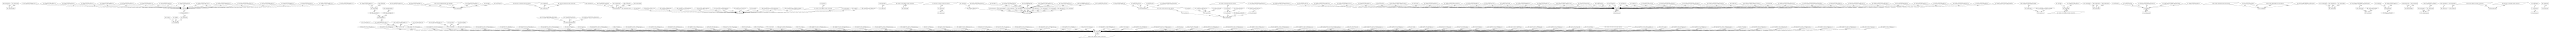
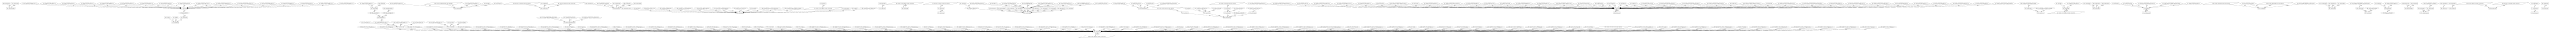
node "3225: /lib/x86_64-linux-gnu/libpsl.so.5": removed
